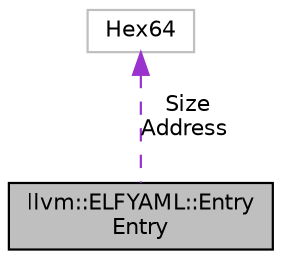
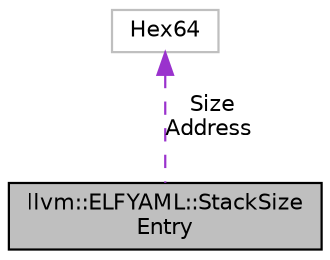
node "llvm::ELFYAML::Entry Entry": label "llvm::ELFYAML::Entry Entry" -> "llvm::ELFYAML::StackSize Entry"
